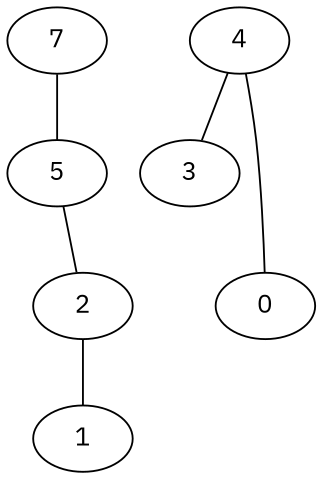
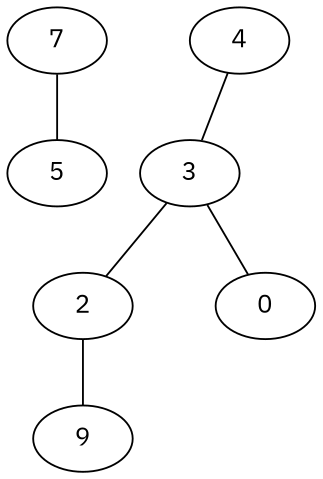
edge "4" -- "0": now "3" -- "0"
edge "5" -- "2": now "3" -- "2"
node "1": label "1" -> "9"
